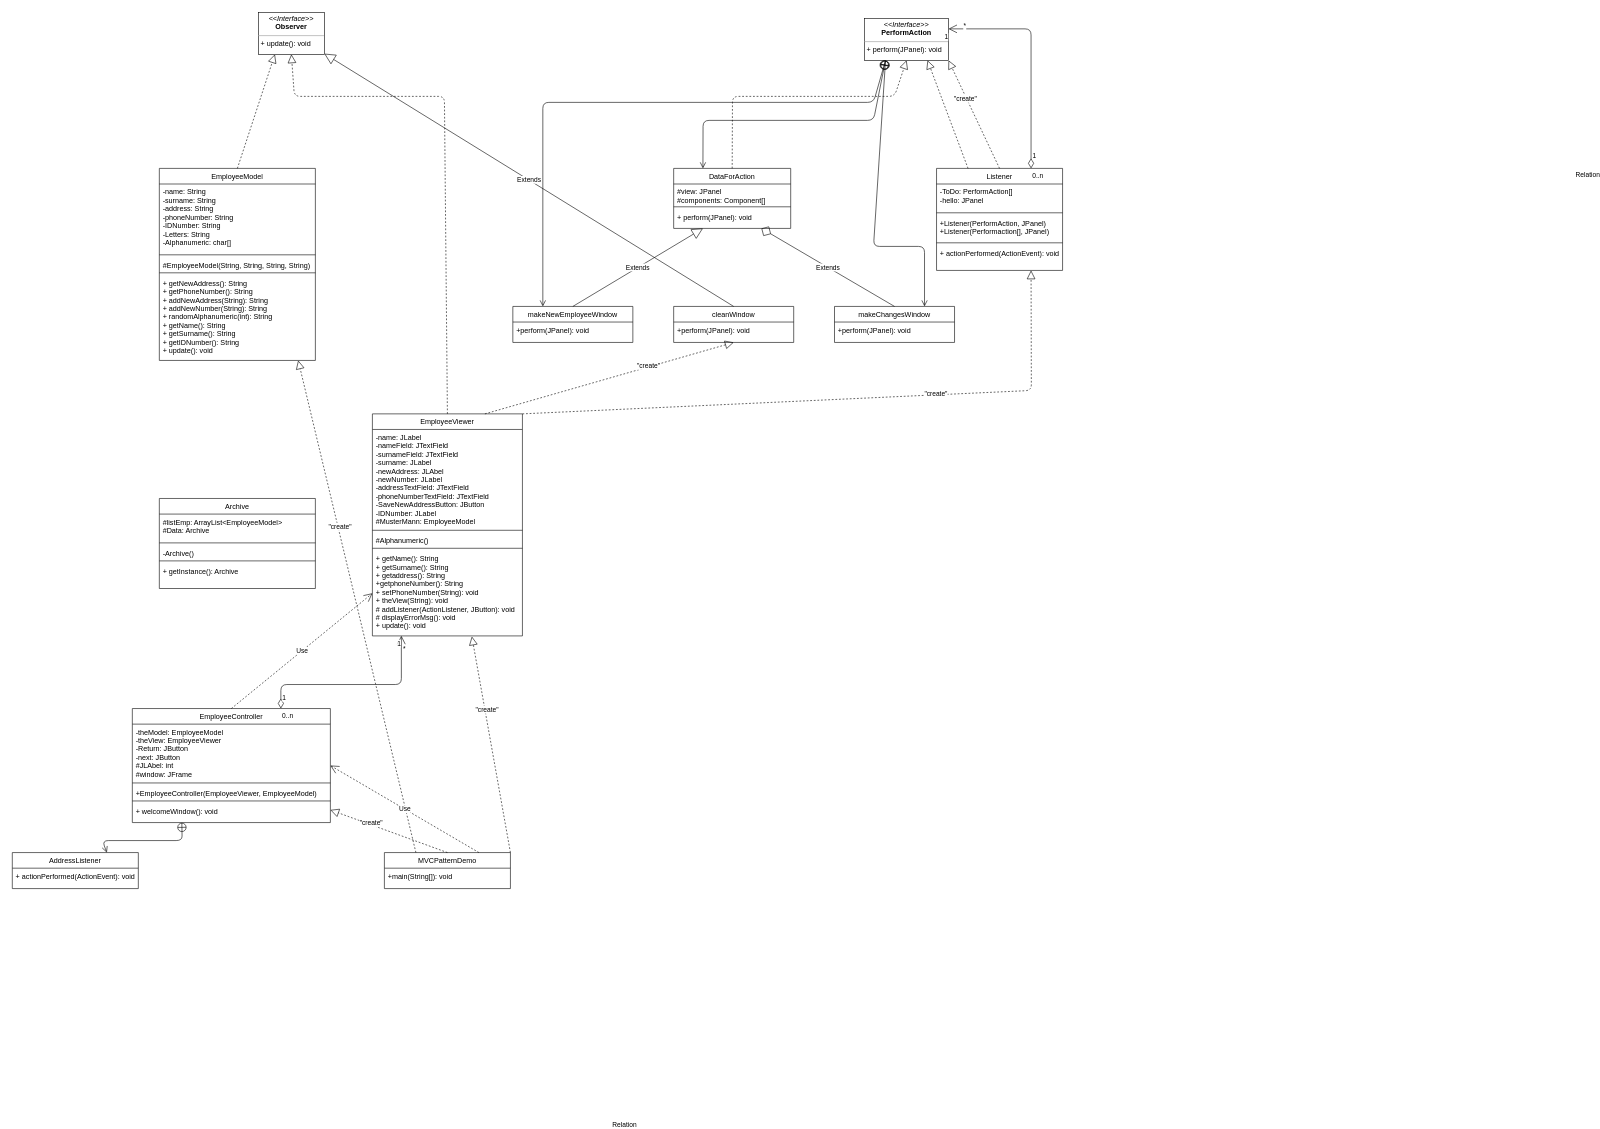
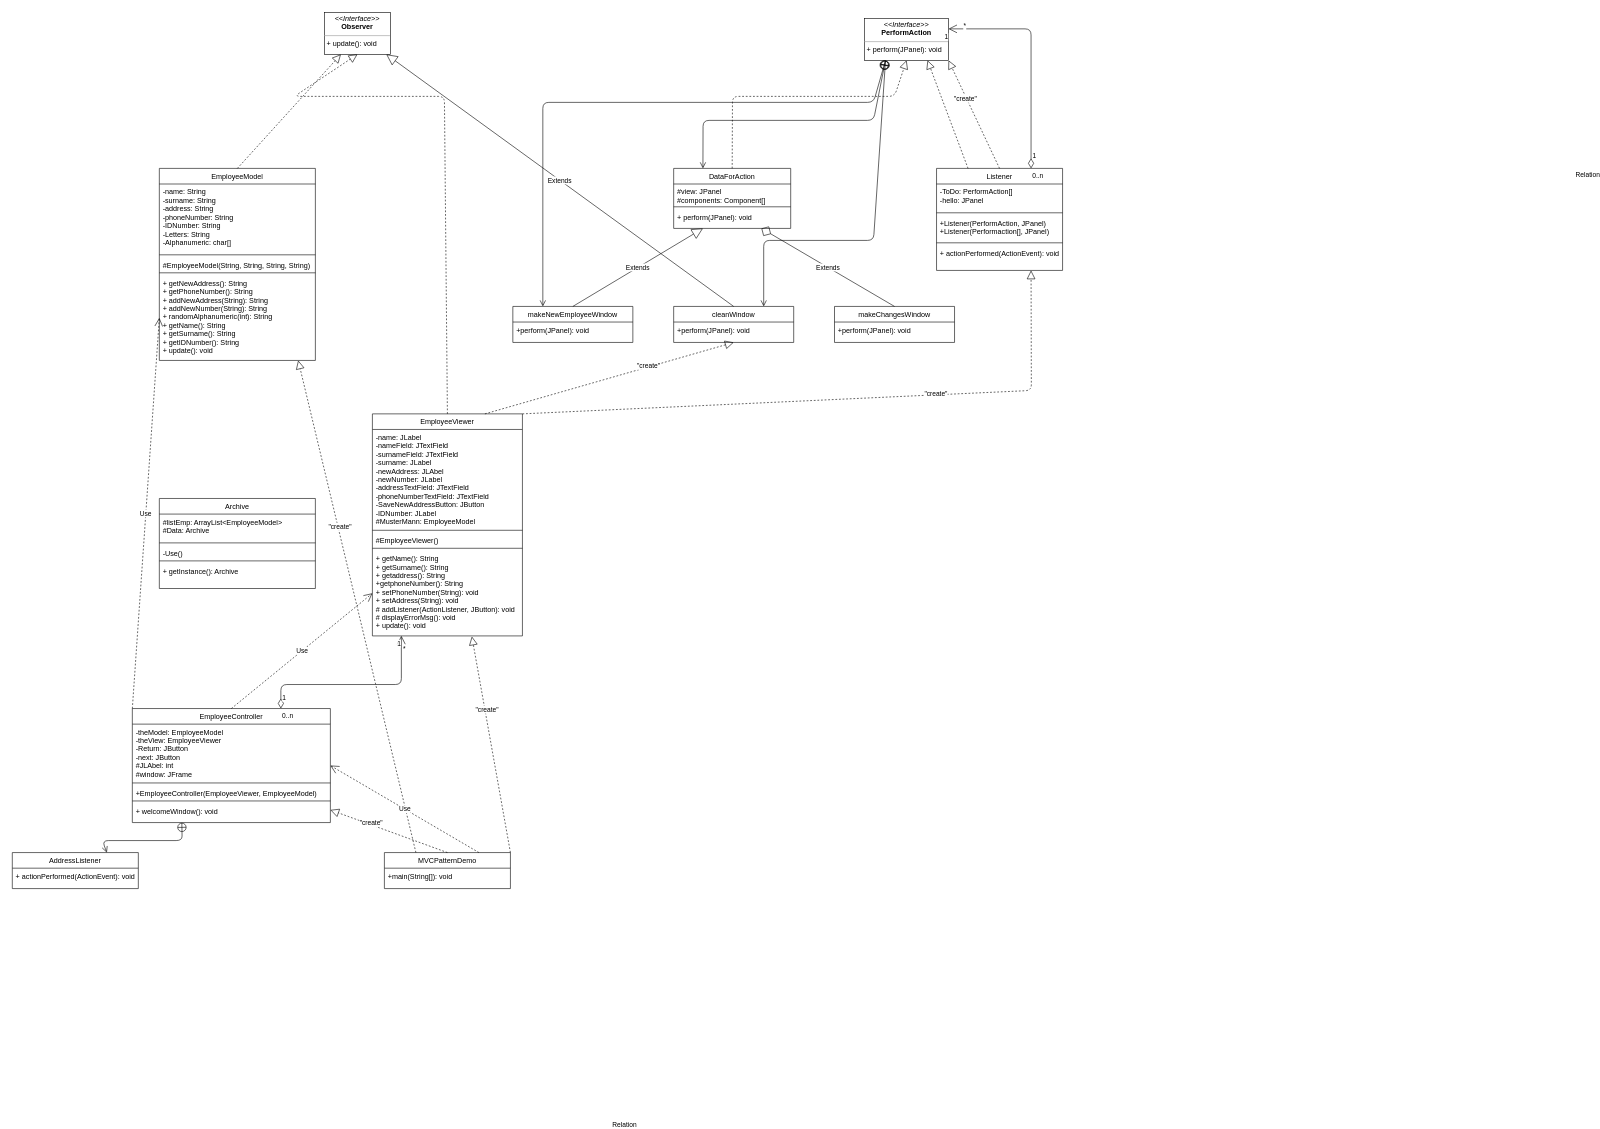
node "<<Interface>> Observer + update(): void": moved (291, 33) -> (357, 33)
edge "<<Interface>> PerformAction + perform(JPanel): void" -- "cleanWindow": added
edge "<<Interface>> PerformAction + perform(JPanel): void" -- "makeChangesWindow": removed
edge "EmployeeController" -> "+ getNewAddress(): String + getPhoneNumber(): String + addNewAddress(String): String + addNewNumber(String): String + randomAlphanumeric(int): String + getName(): String + getSurname(): String + getIDNumber(): String + update(): void": added, label "Use"
node "#Alphanumeric()": label "#Alphanumeric()" -> "#EmployeeViewer()"
node "-Archive()": label "-Archive()" -> "-Use()"
node "+ getName(): String + getSurname(): String + getaddress(): String +getphoneNumber(): String + setPhoneNumber(String): void + theView(String): void # addListener(ActionListener, JButton): void # displayErrorMsg(): void + update(): void": label "+ getName(): String + getSurname(): String + getaddress(): String +getphoneNumber(): String + setPhoneNumber(String): void + theView(String): void # addListener(ActionListener, JButton): void # displayErrorMsg(): void + update(): void" -> "+ getName(): String + getSurname(): String + getaddress(): String +getphoneNumber(): String + setPhoneNumber(String): void + setAddress(String): void # addListener(ActionListener, JButton): void # displayErrorMsg(): void + update(): void"
